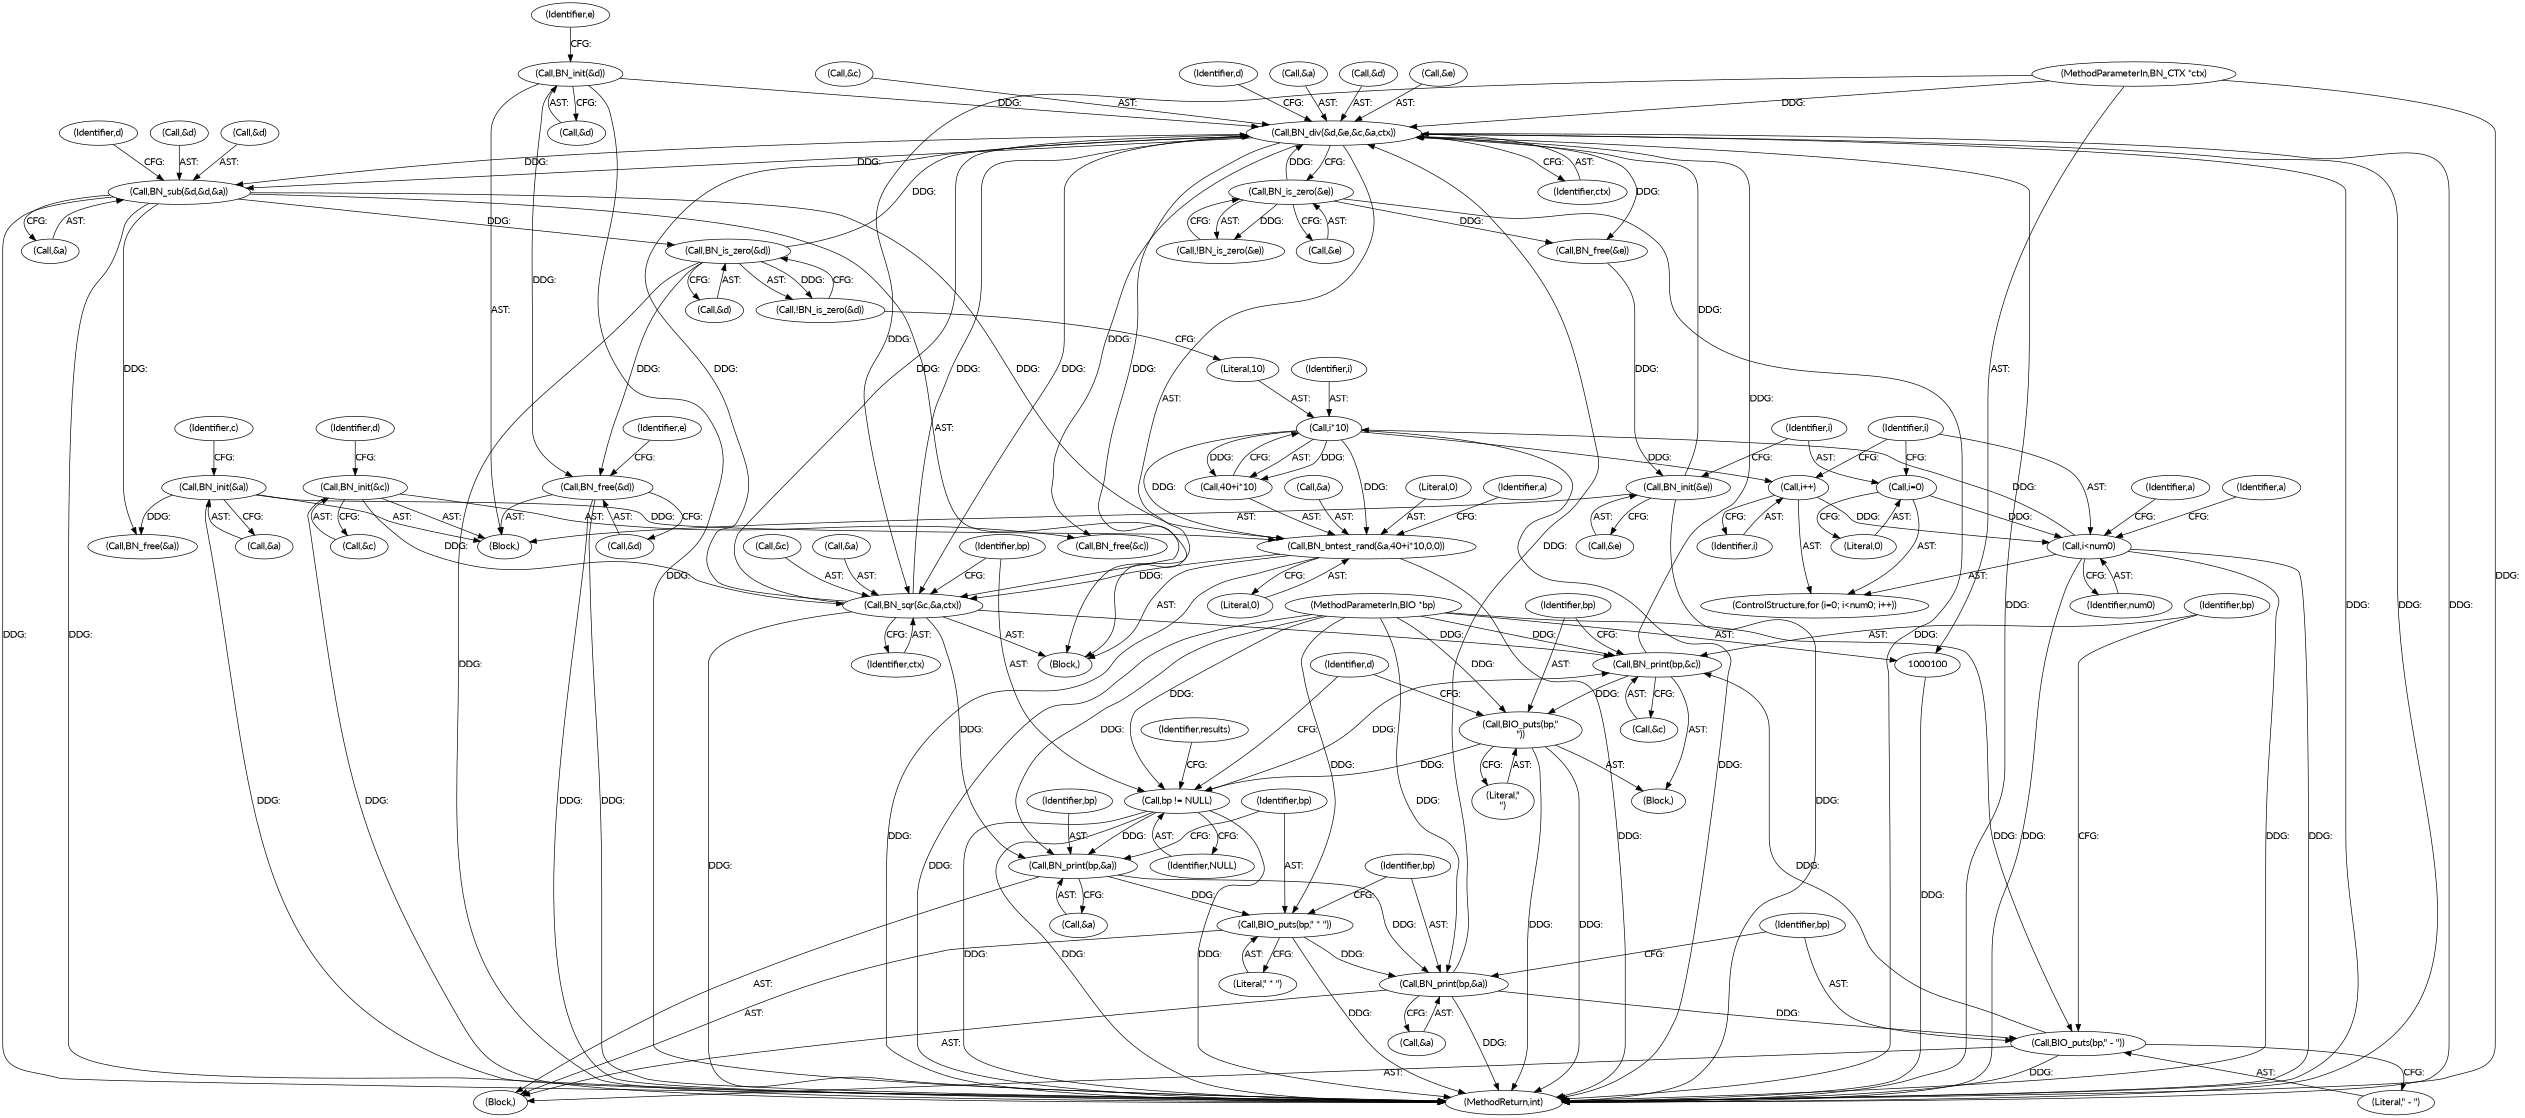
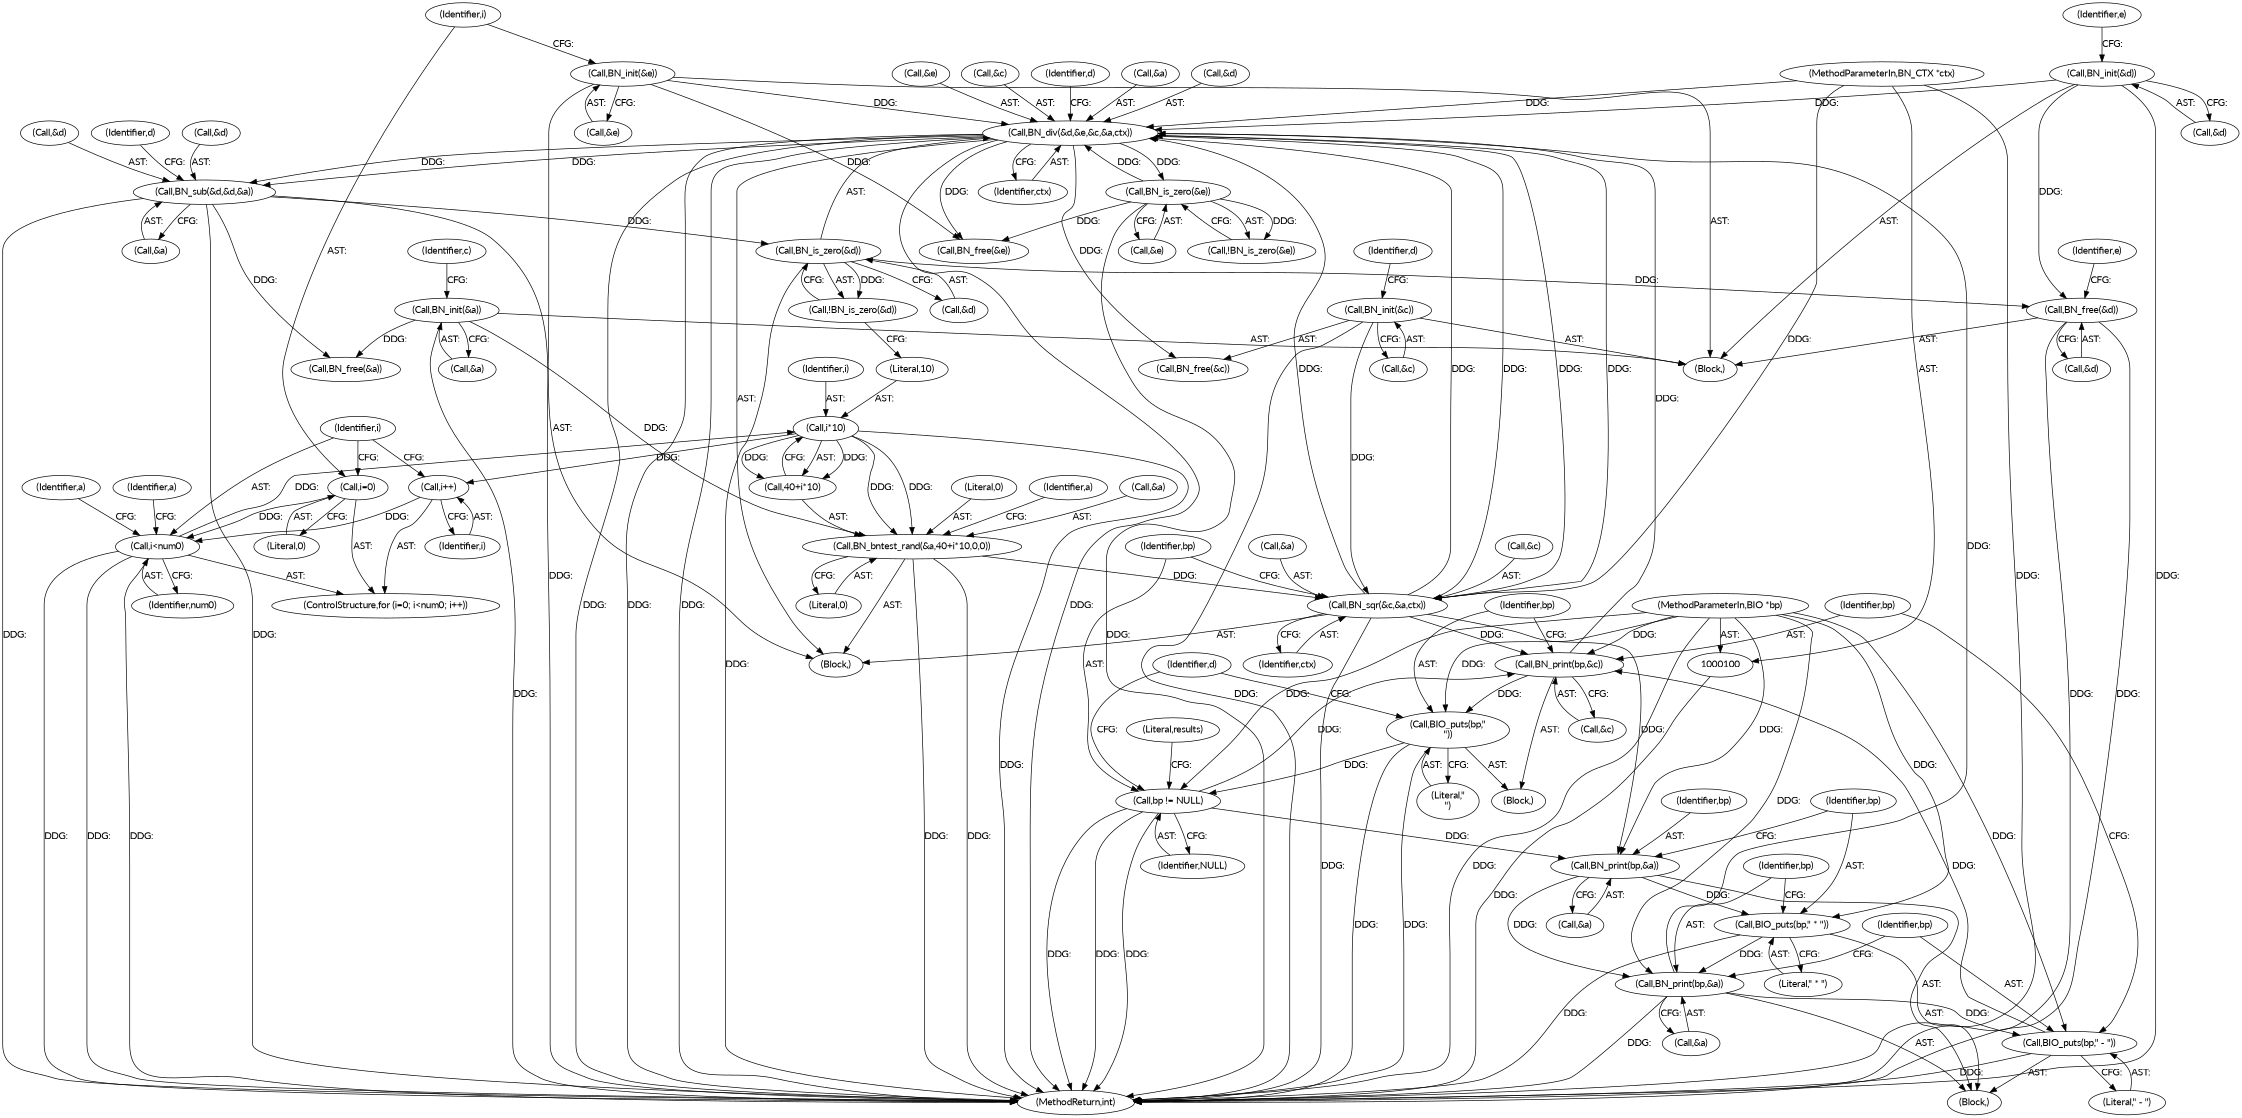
edge "(Call,BN_div(&d,&e,&c,&a,ctx))" -> "(Call,BN_is_zero(&e))": label "CFG: " -> "DDG: "
edge "(Call,BN_is_zero(&d))" -> "(Call,BN_div(&d,&e,&c,&a,ctx))": label "DDG: " -> "AST: "
edge "(Call,BN_sub(&d,&d,&a))" -> "(Call,BN_bntest_rand(&a,40+i*10,0,0))": removed, label "DDG:"
edge "(Call,BN_free(&e))" -> "(Call,BN_init(&e))": reversed
node "(Identifier,results)": label "(Identifier,results)" -> "(Literal,results)"
